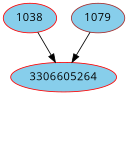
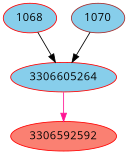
node "1038": label "1038" -> "1068"
node "1079": label "1079" -> "1070"
node "3306592592": added
